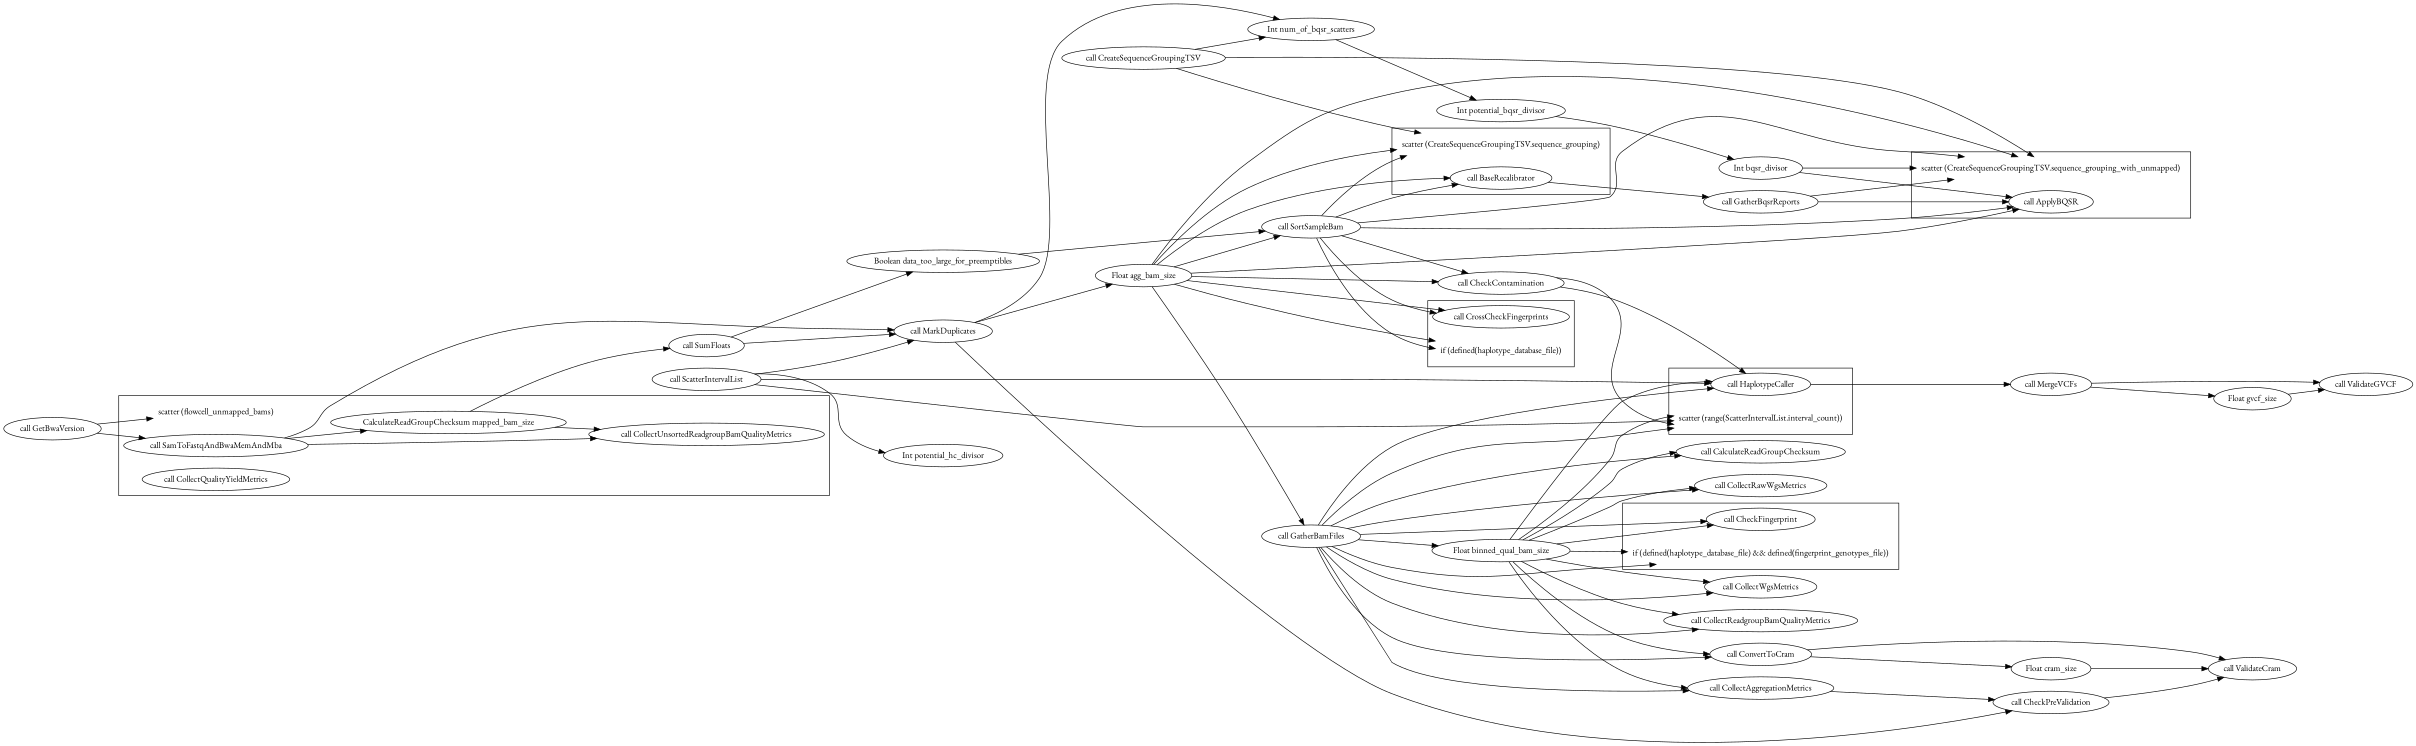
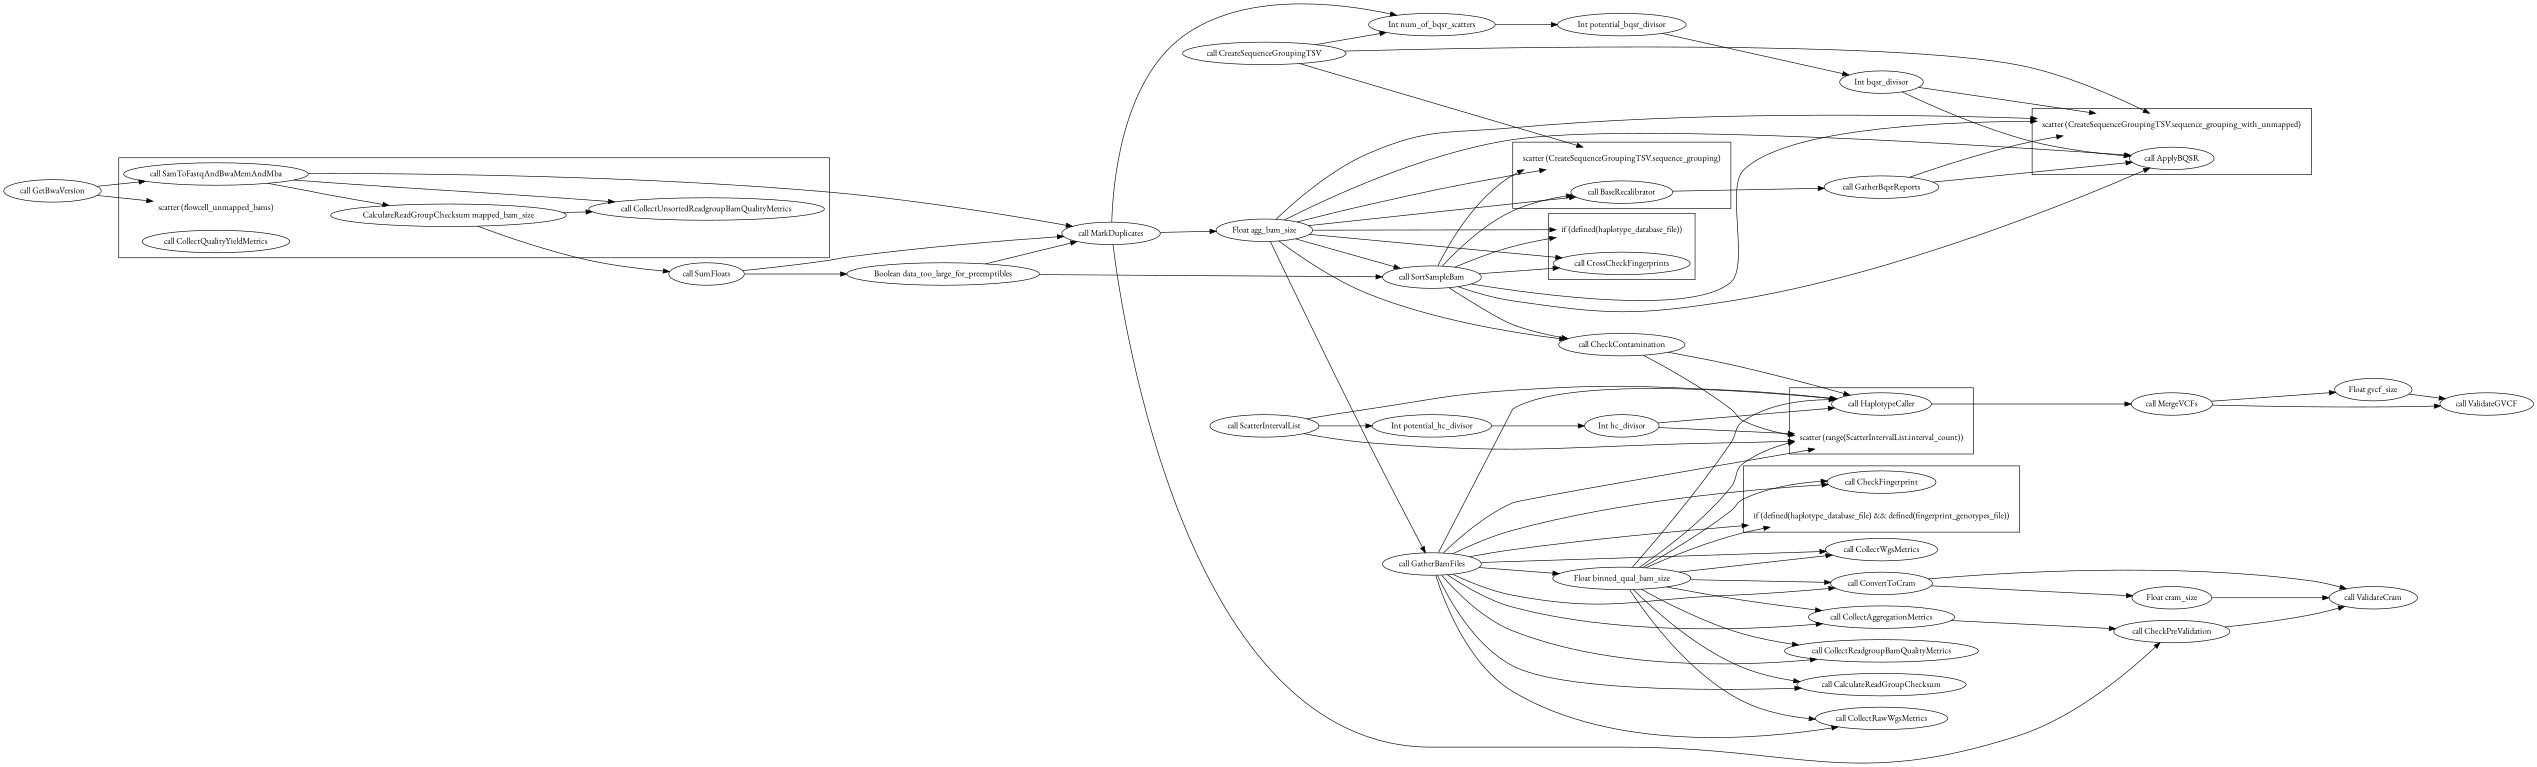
edge "call ScatterIntervalList" -> "call MarkDuplicates": now "Boolean data_too_large_for_preemptibles" -> "call MarkDuplicates"
node "Int hc_divisor": added
